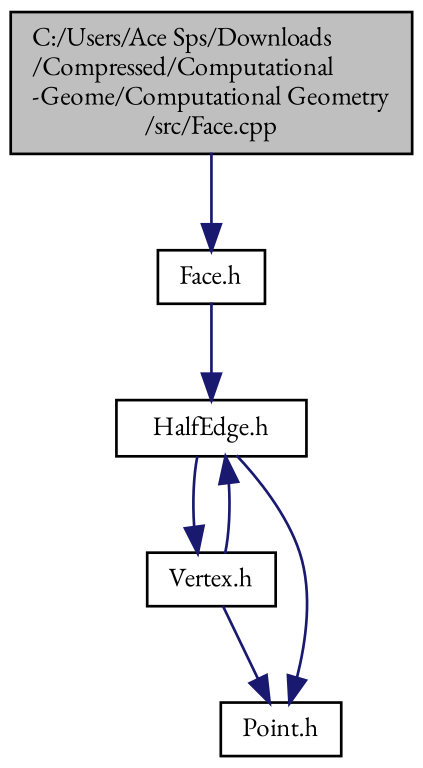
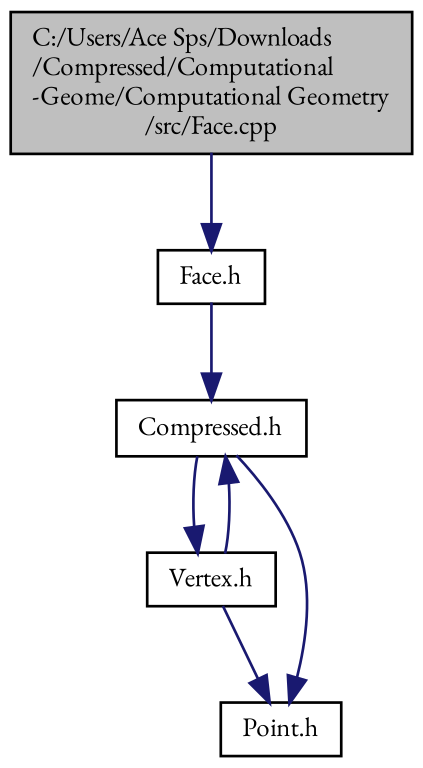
node "HalfEdge.h": label "HalfEdge.h" -> "Compressed.h"
